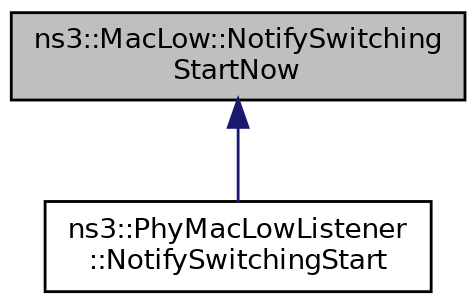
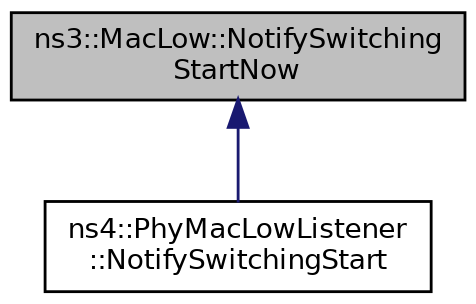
node "ns3::PhyMacLowListener ::NotifySwitchingStart": label "ns3::PhyMacLowListener ::NotifySwitchingStart" -> "ns4::PhyMacLowListener ::NotifySwitchingStart"
